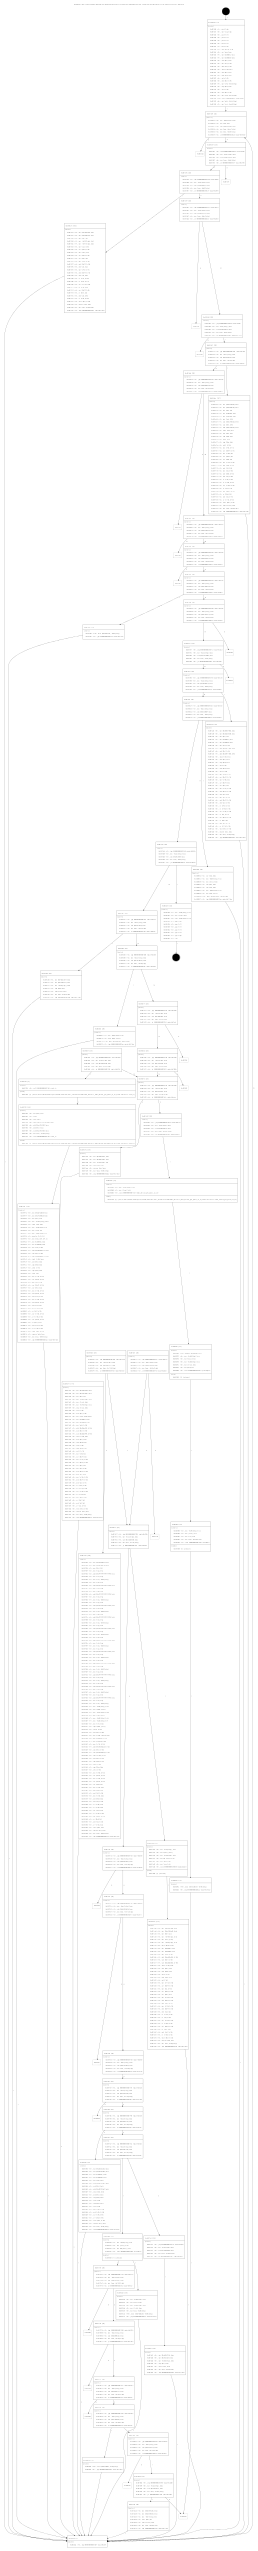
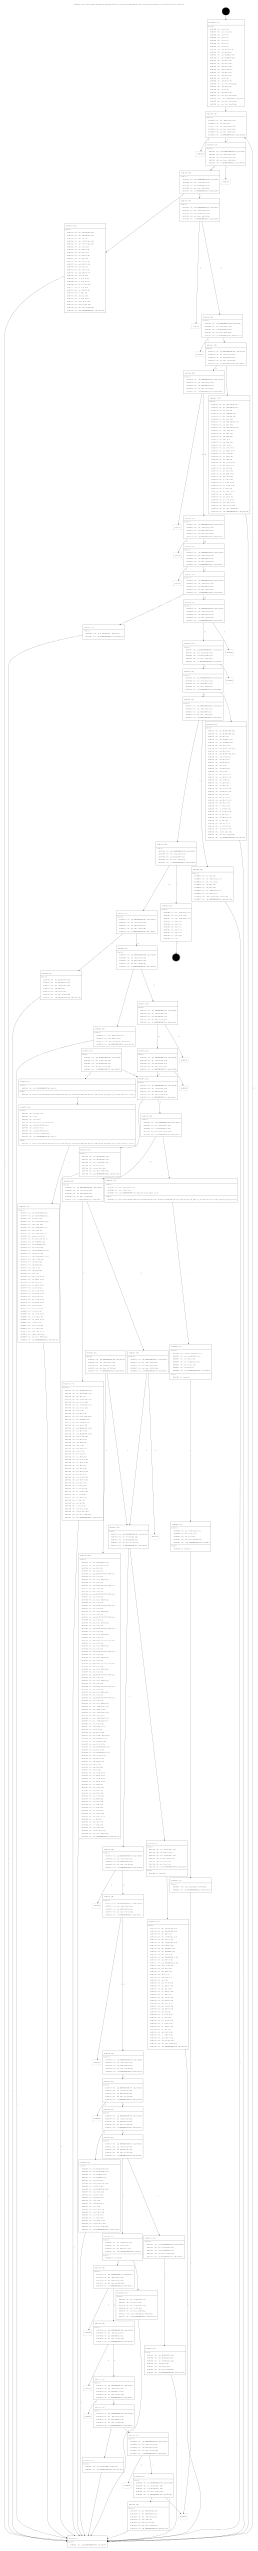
node "0x4016ab [28]": added
